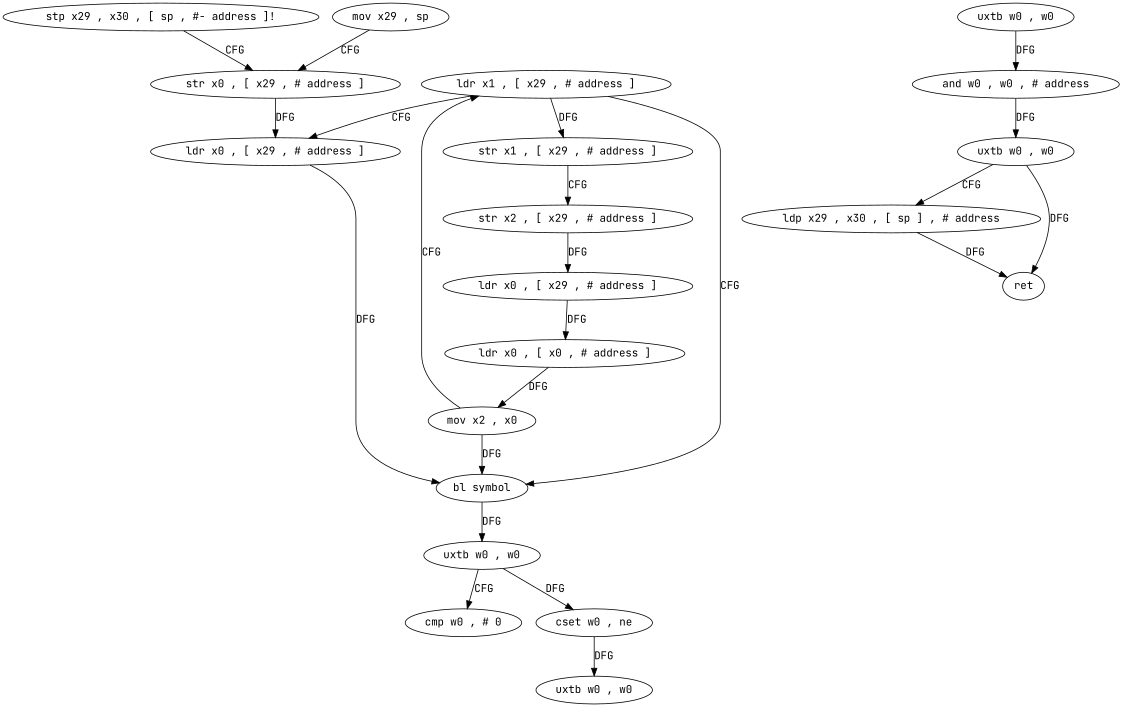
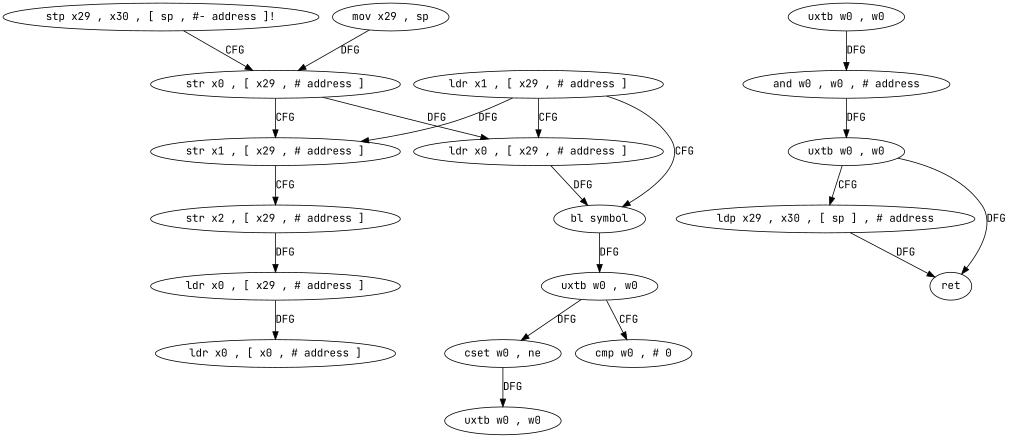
edge "mov x29 , sp" -> "str x0 , [ x29 , # address ]": label "CFG" -> "DFG"
edge "str x0 , [ x29 , # address ]" -> "str x1 , [ x29 , # address ]": added, label "CFG"
node "mov x2 , x0": removed
